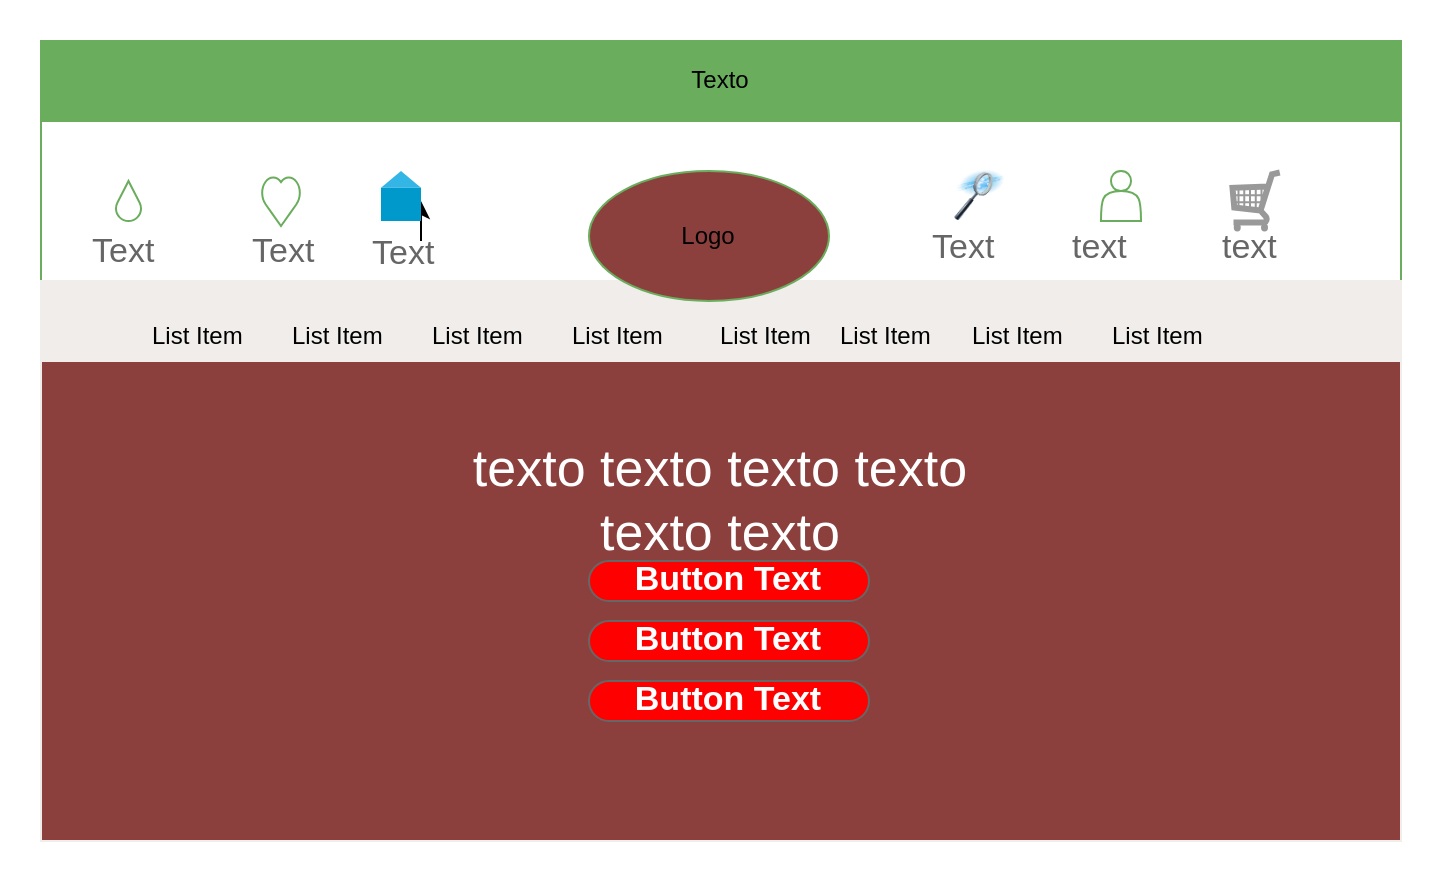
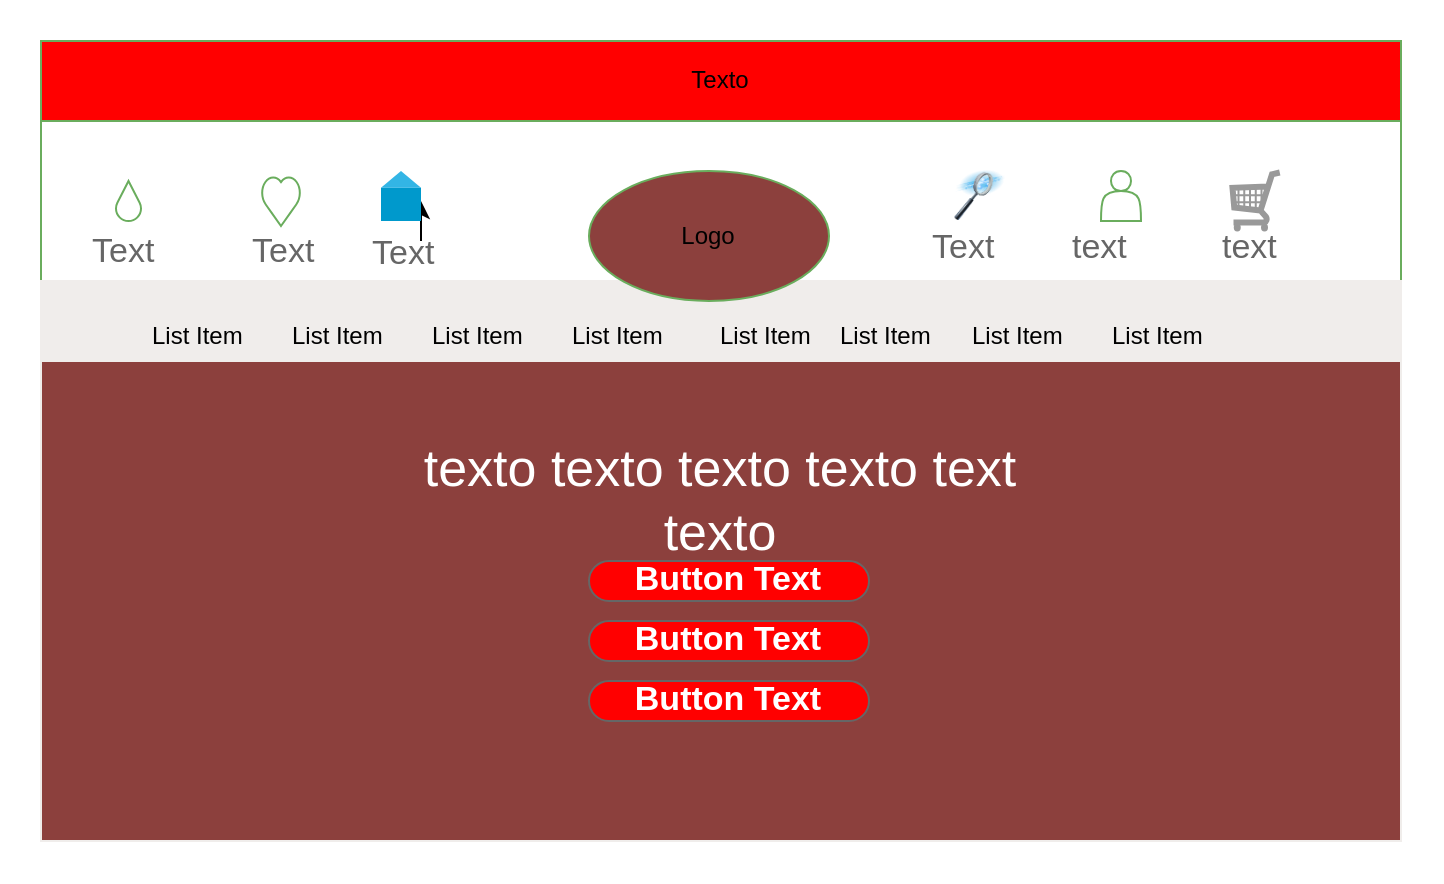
node "Texto": fillcolor #6aad5d -> #ff0000
node "texto texto texto texto texto texto": label "texto texto texto texto texto texto" -> "texto texto texto texto text texto"
